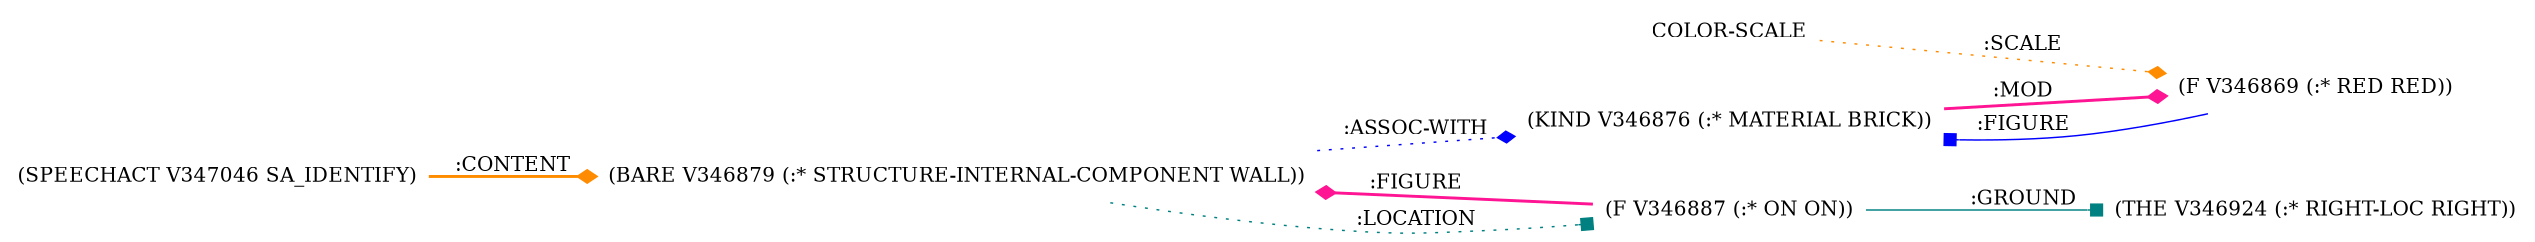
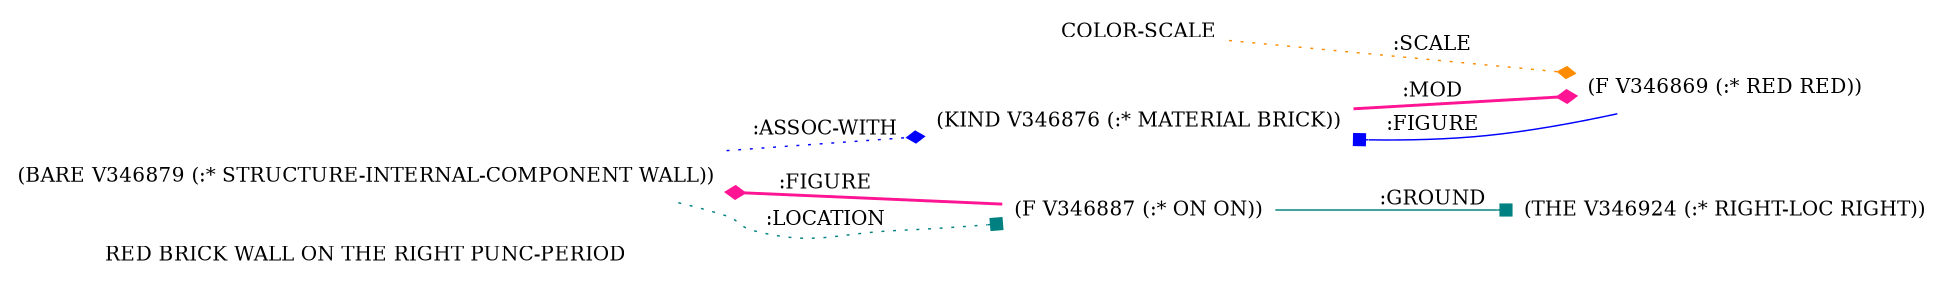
node "(SPEECHACT V347046 SA_IDENTIFY)": removed
node "RED BRICK WALL ON THE RIGHT PUNC-PERIOD": added
